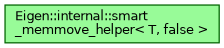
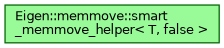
node "Eigen::internal::smart _memmove_helper< T, false >": label "Eigen::internal::smart _memmove_helper< T, false >" -> "Eigen::memmove::smart _memmove_helper< T, false >"
